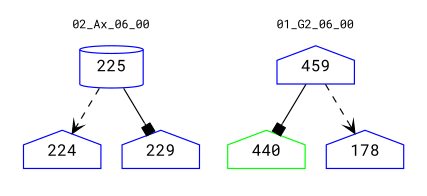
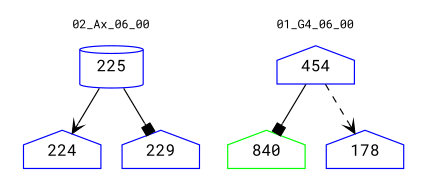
cluster "01_G2_06_00": label "01_G2_06_00" -> "01_G4_06_00"
node "459": label "459" -> "454"
edge "225" -> "224": style dashed -> solid
node "440": label "440" -> "840"
